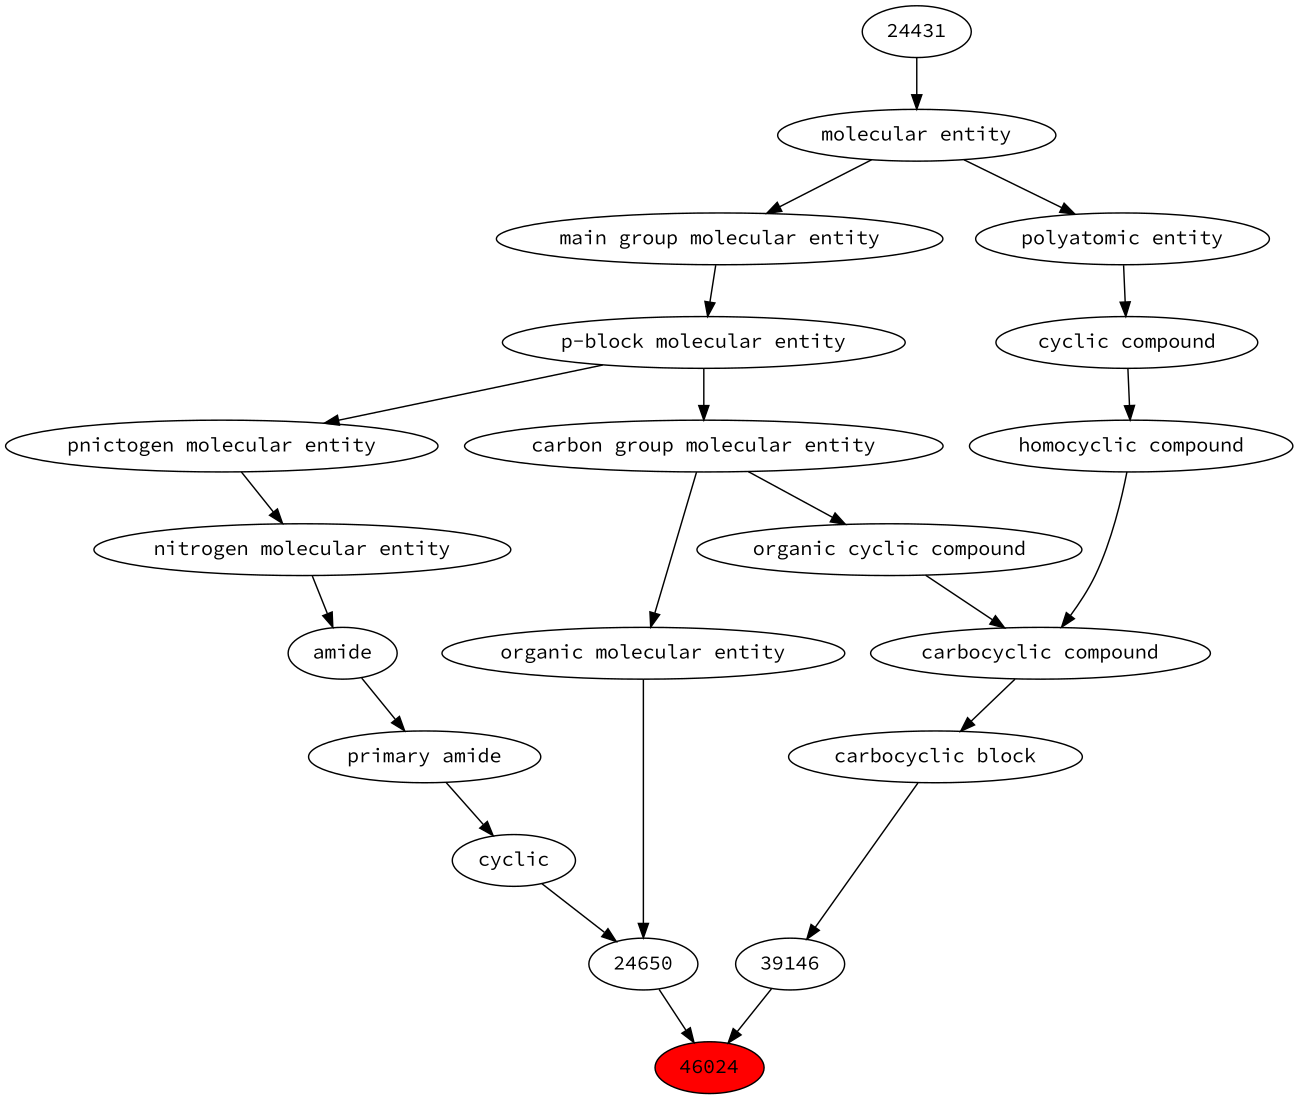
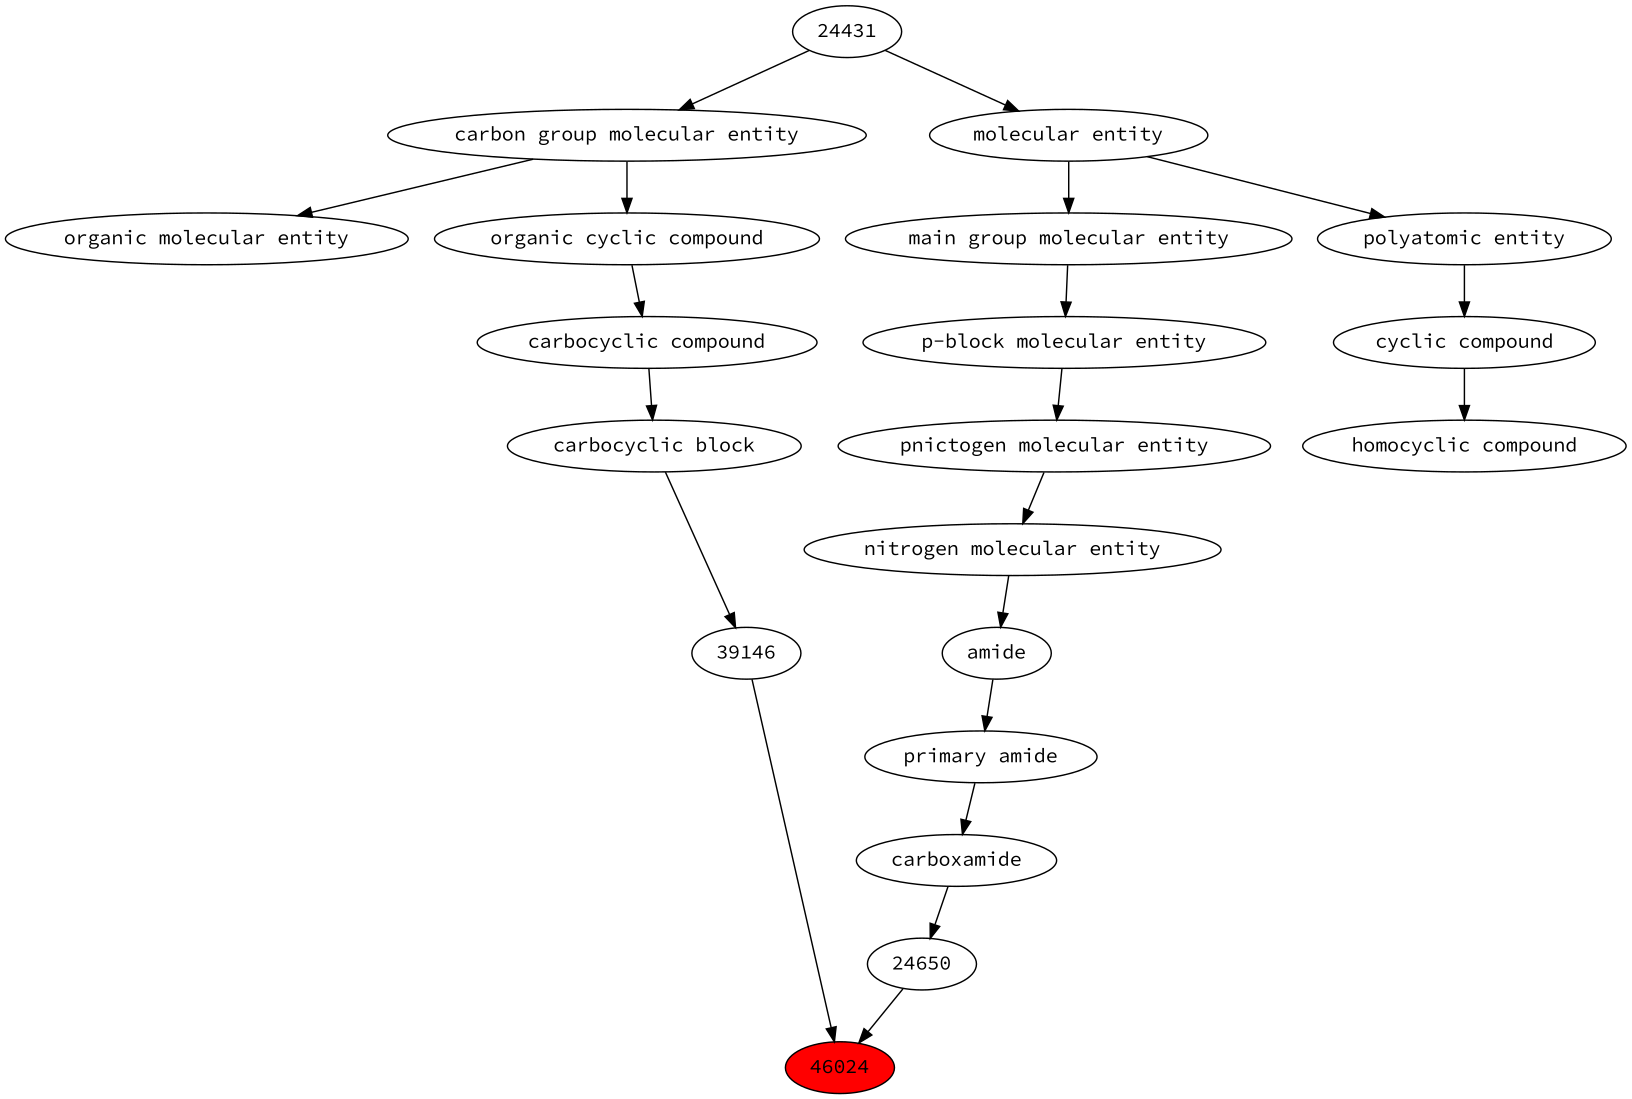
edge "p-block molecular entity" -> "carbon group molecular entity": now "24431" -> "carbon group molecular entity"
edge "homocyclic compound" -> "carbocyclic compound": removed
edge "organic molecular entity" -> "24650": removed
node "cyclic": label "cyclic" -> "carboxamide"
